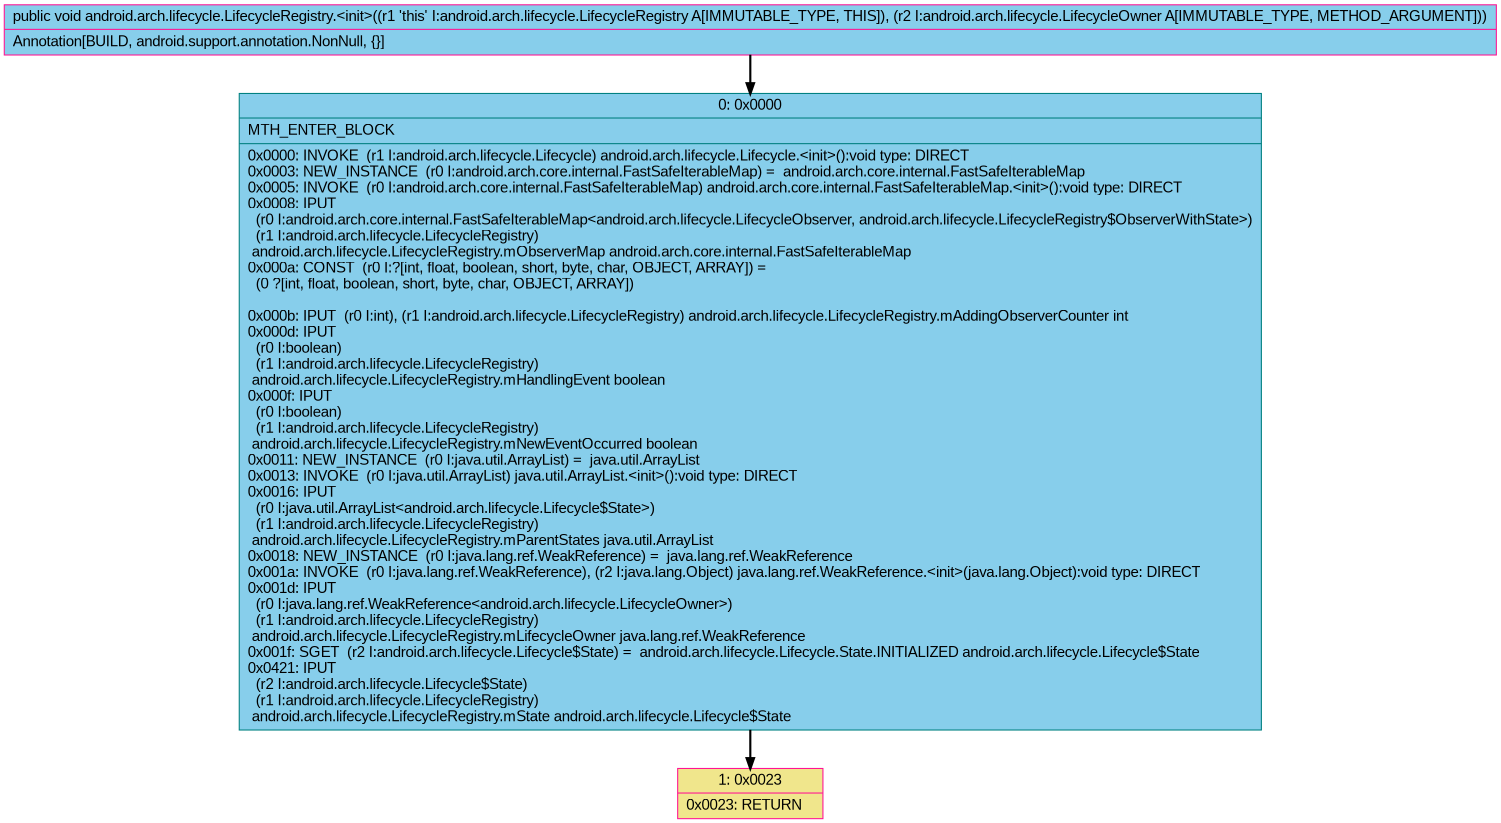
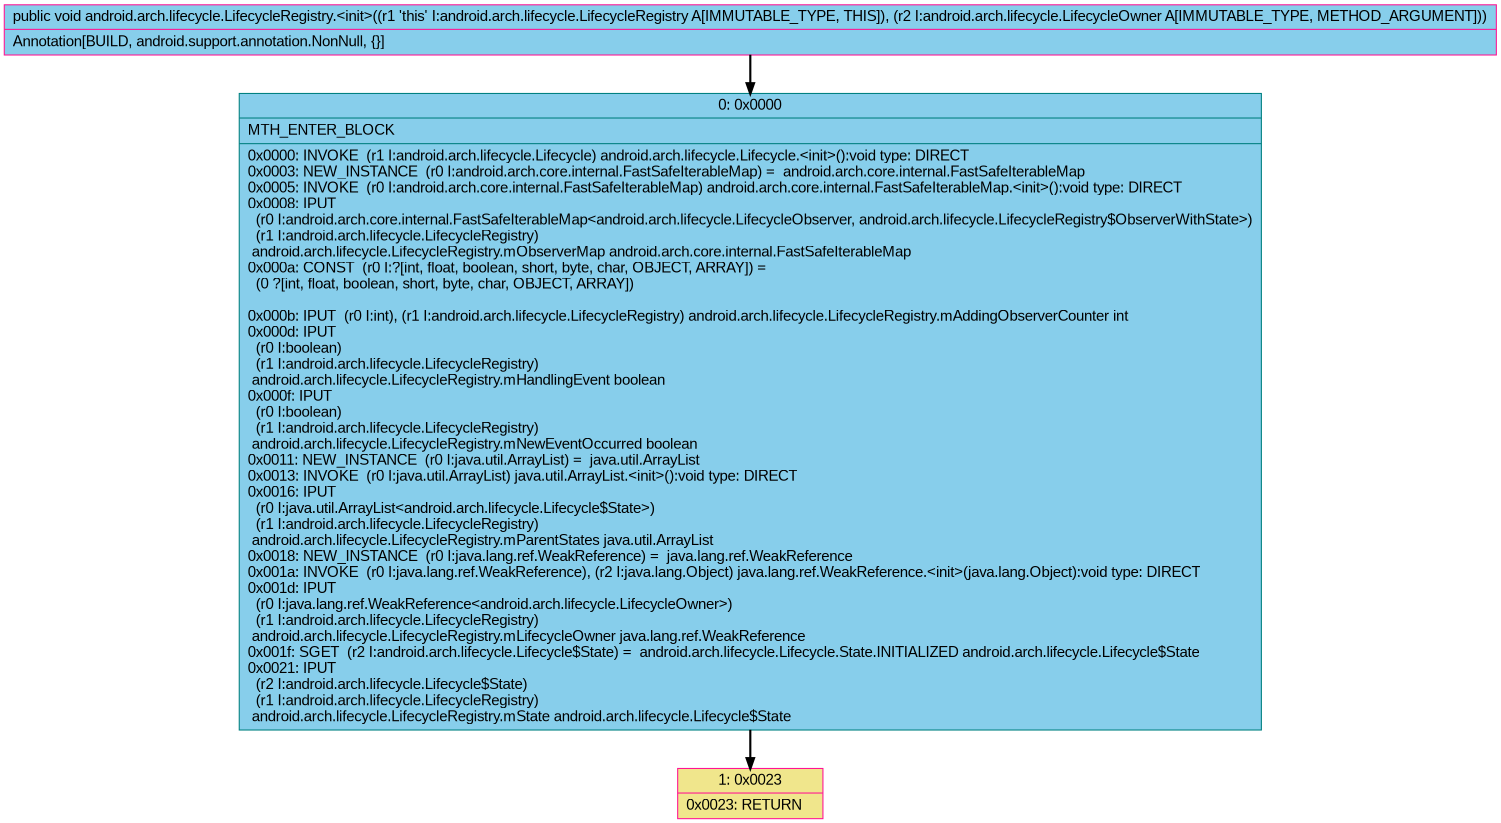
node "0: 0x0000": text "0x0421: IPUT" -> "0x0021: IPUT"
